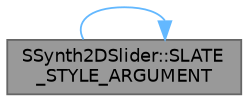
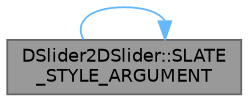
node "SSynth2DSlider::SLATE _STYLE_ARGUMENT": label "SSynth2DSlider::SLATE _STYLE_ARGUMENT" -> "DSlider2DSlider::SLATE _STYLE_ARGUMENT"
